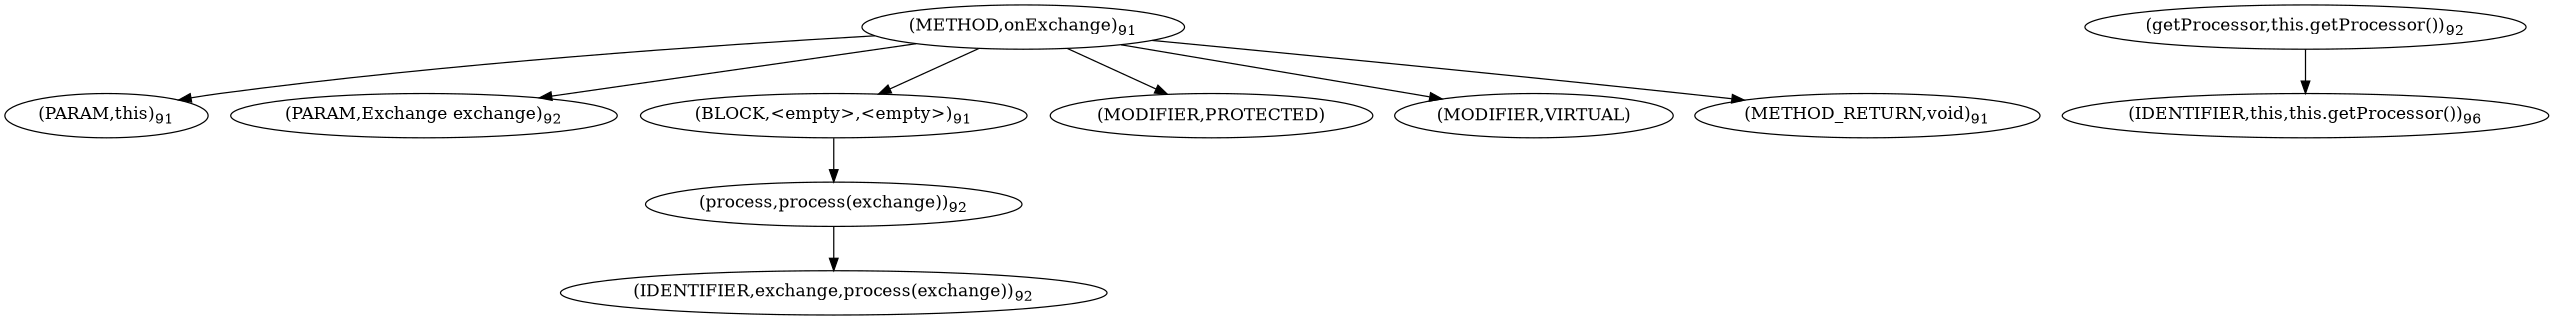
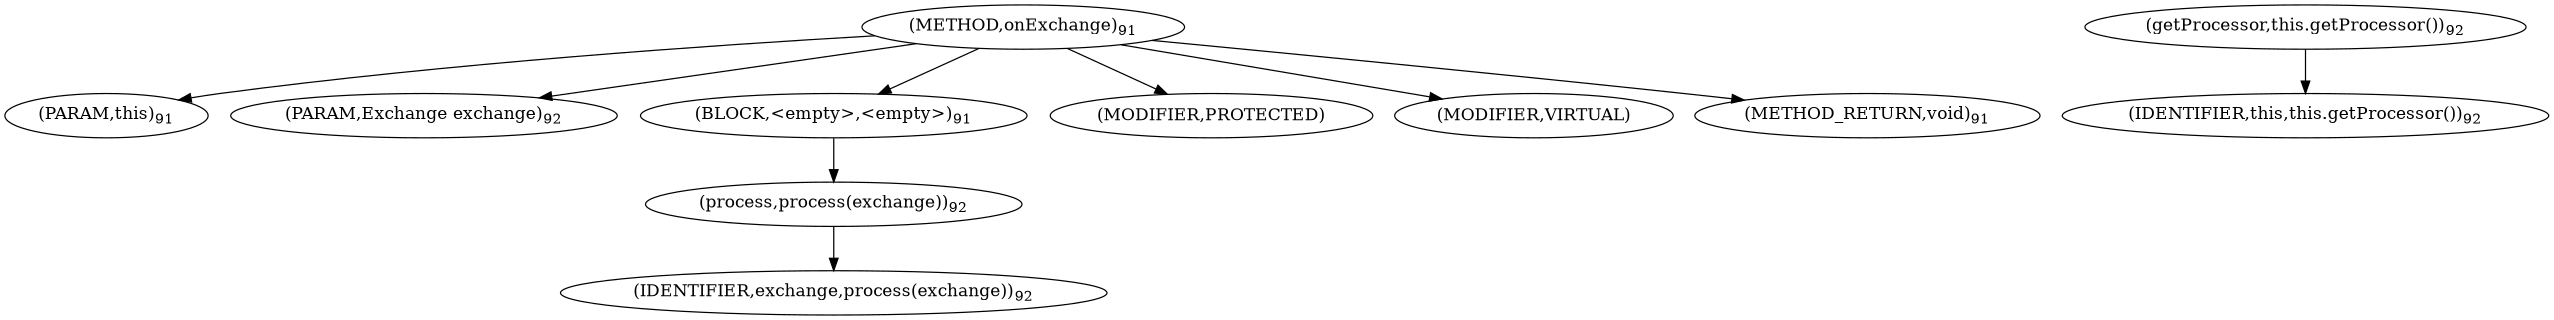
node "(IDENTIFIER,this,this.getProcessor())": text "96" -> "92"
